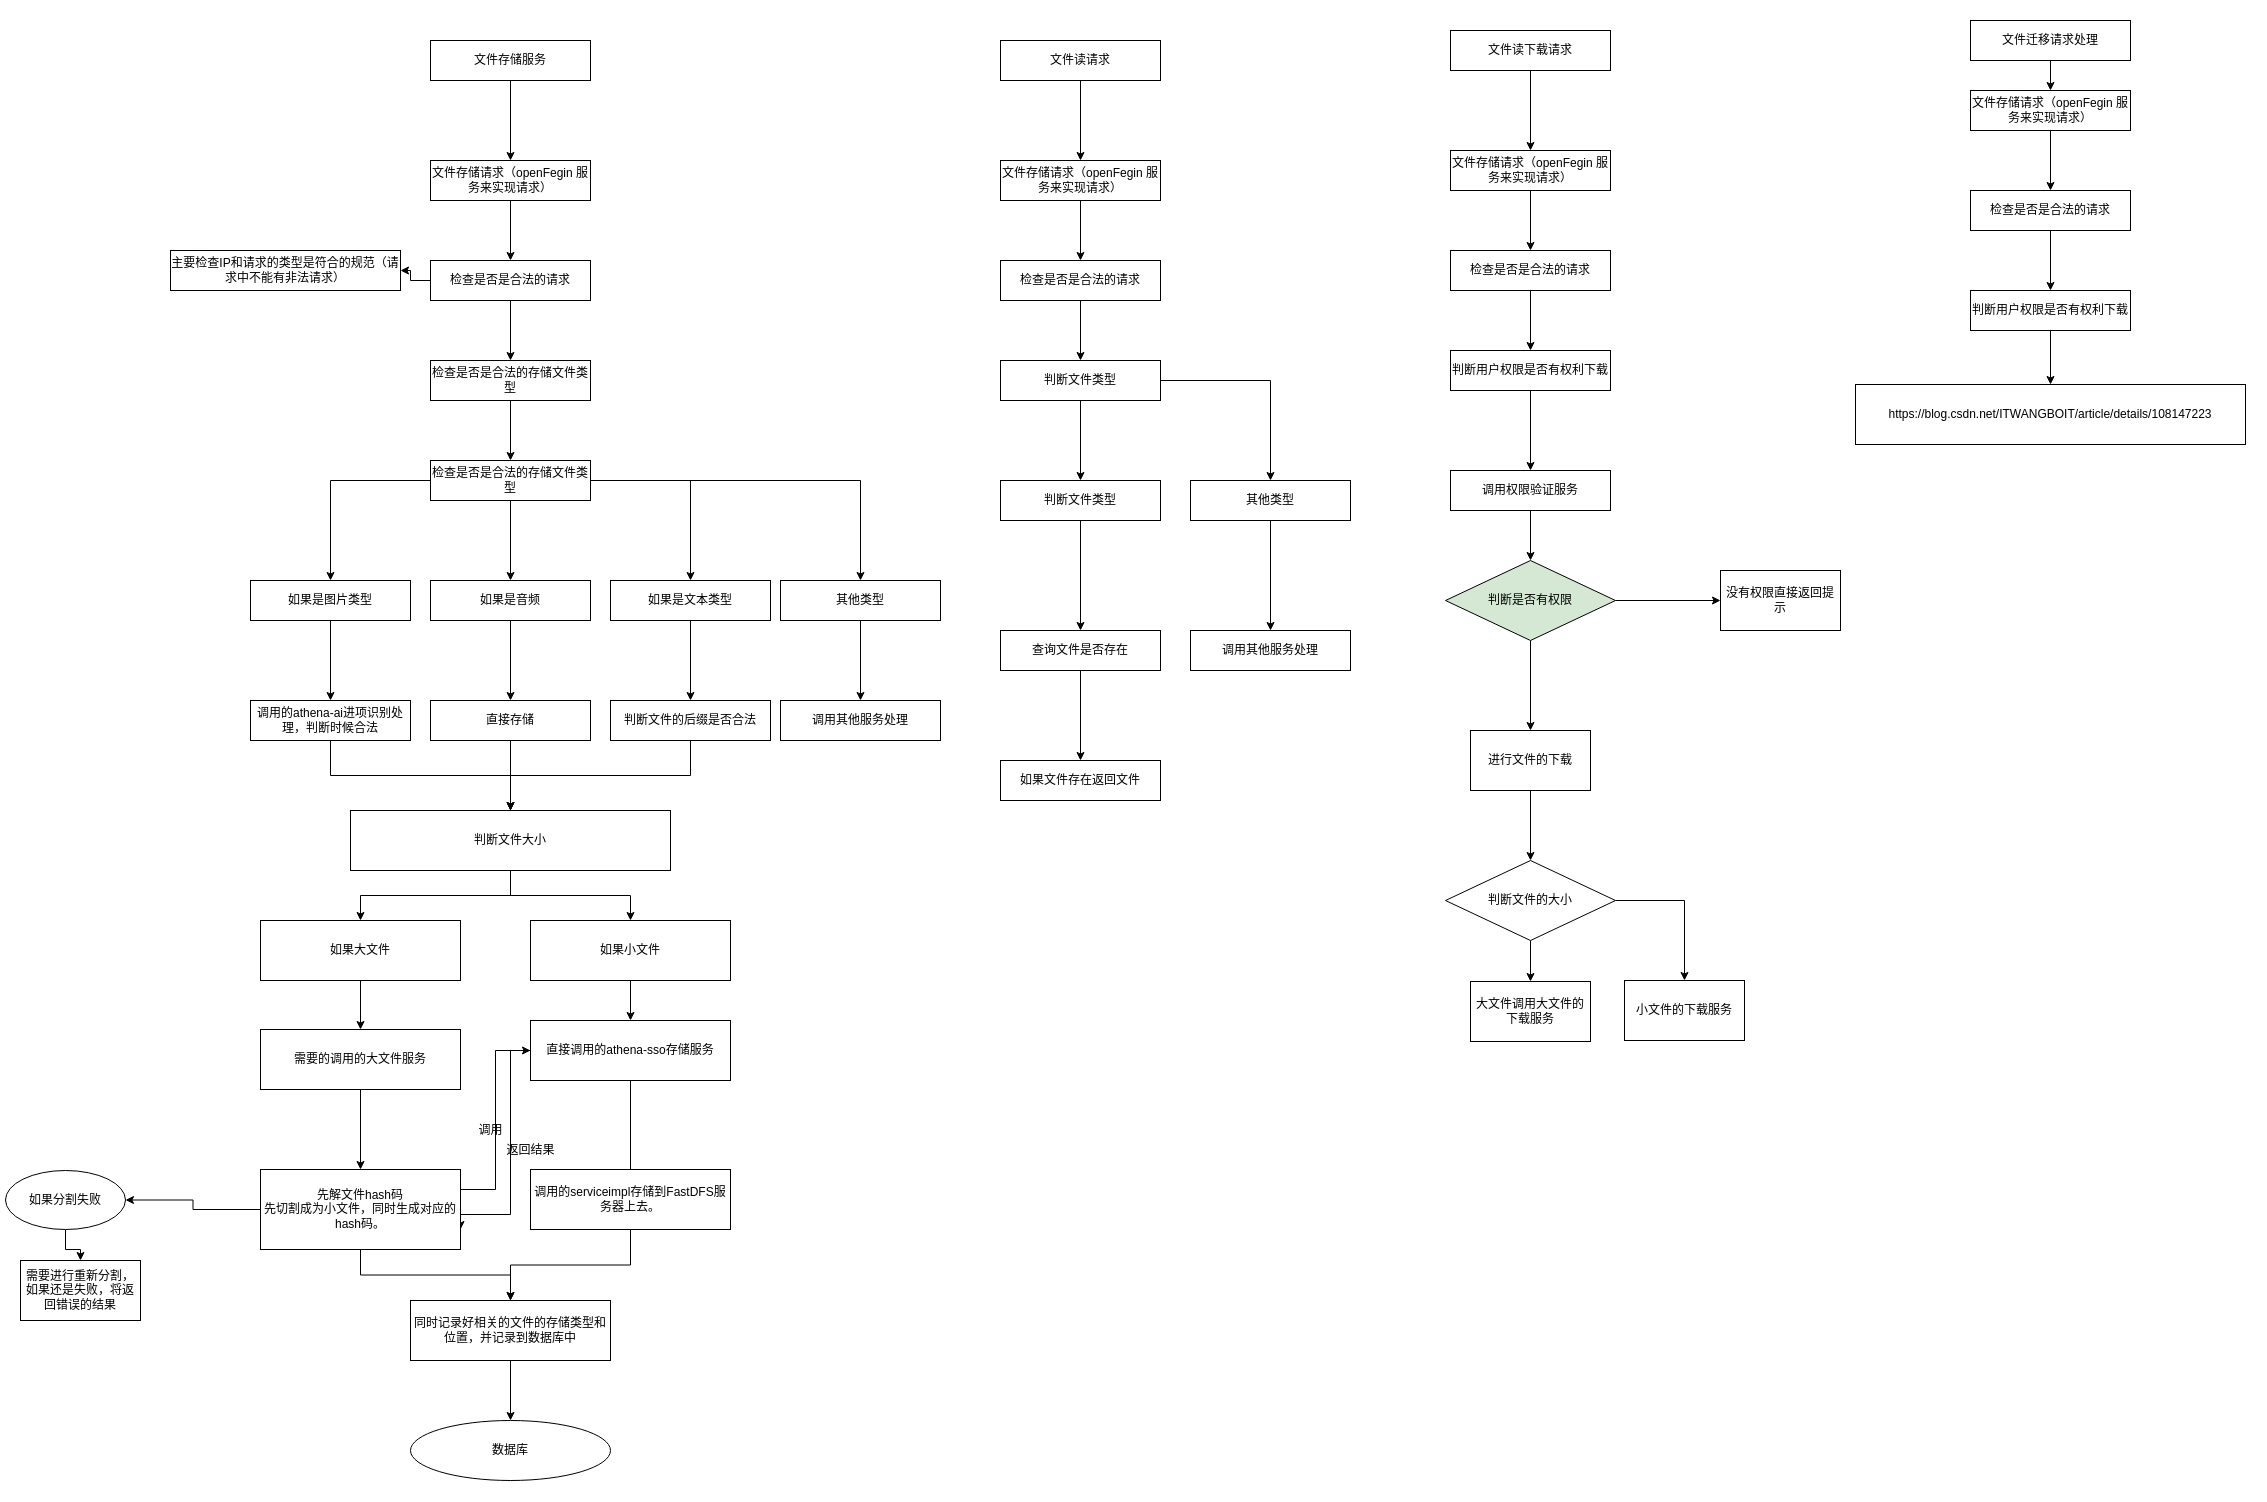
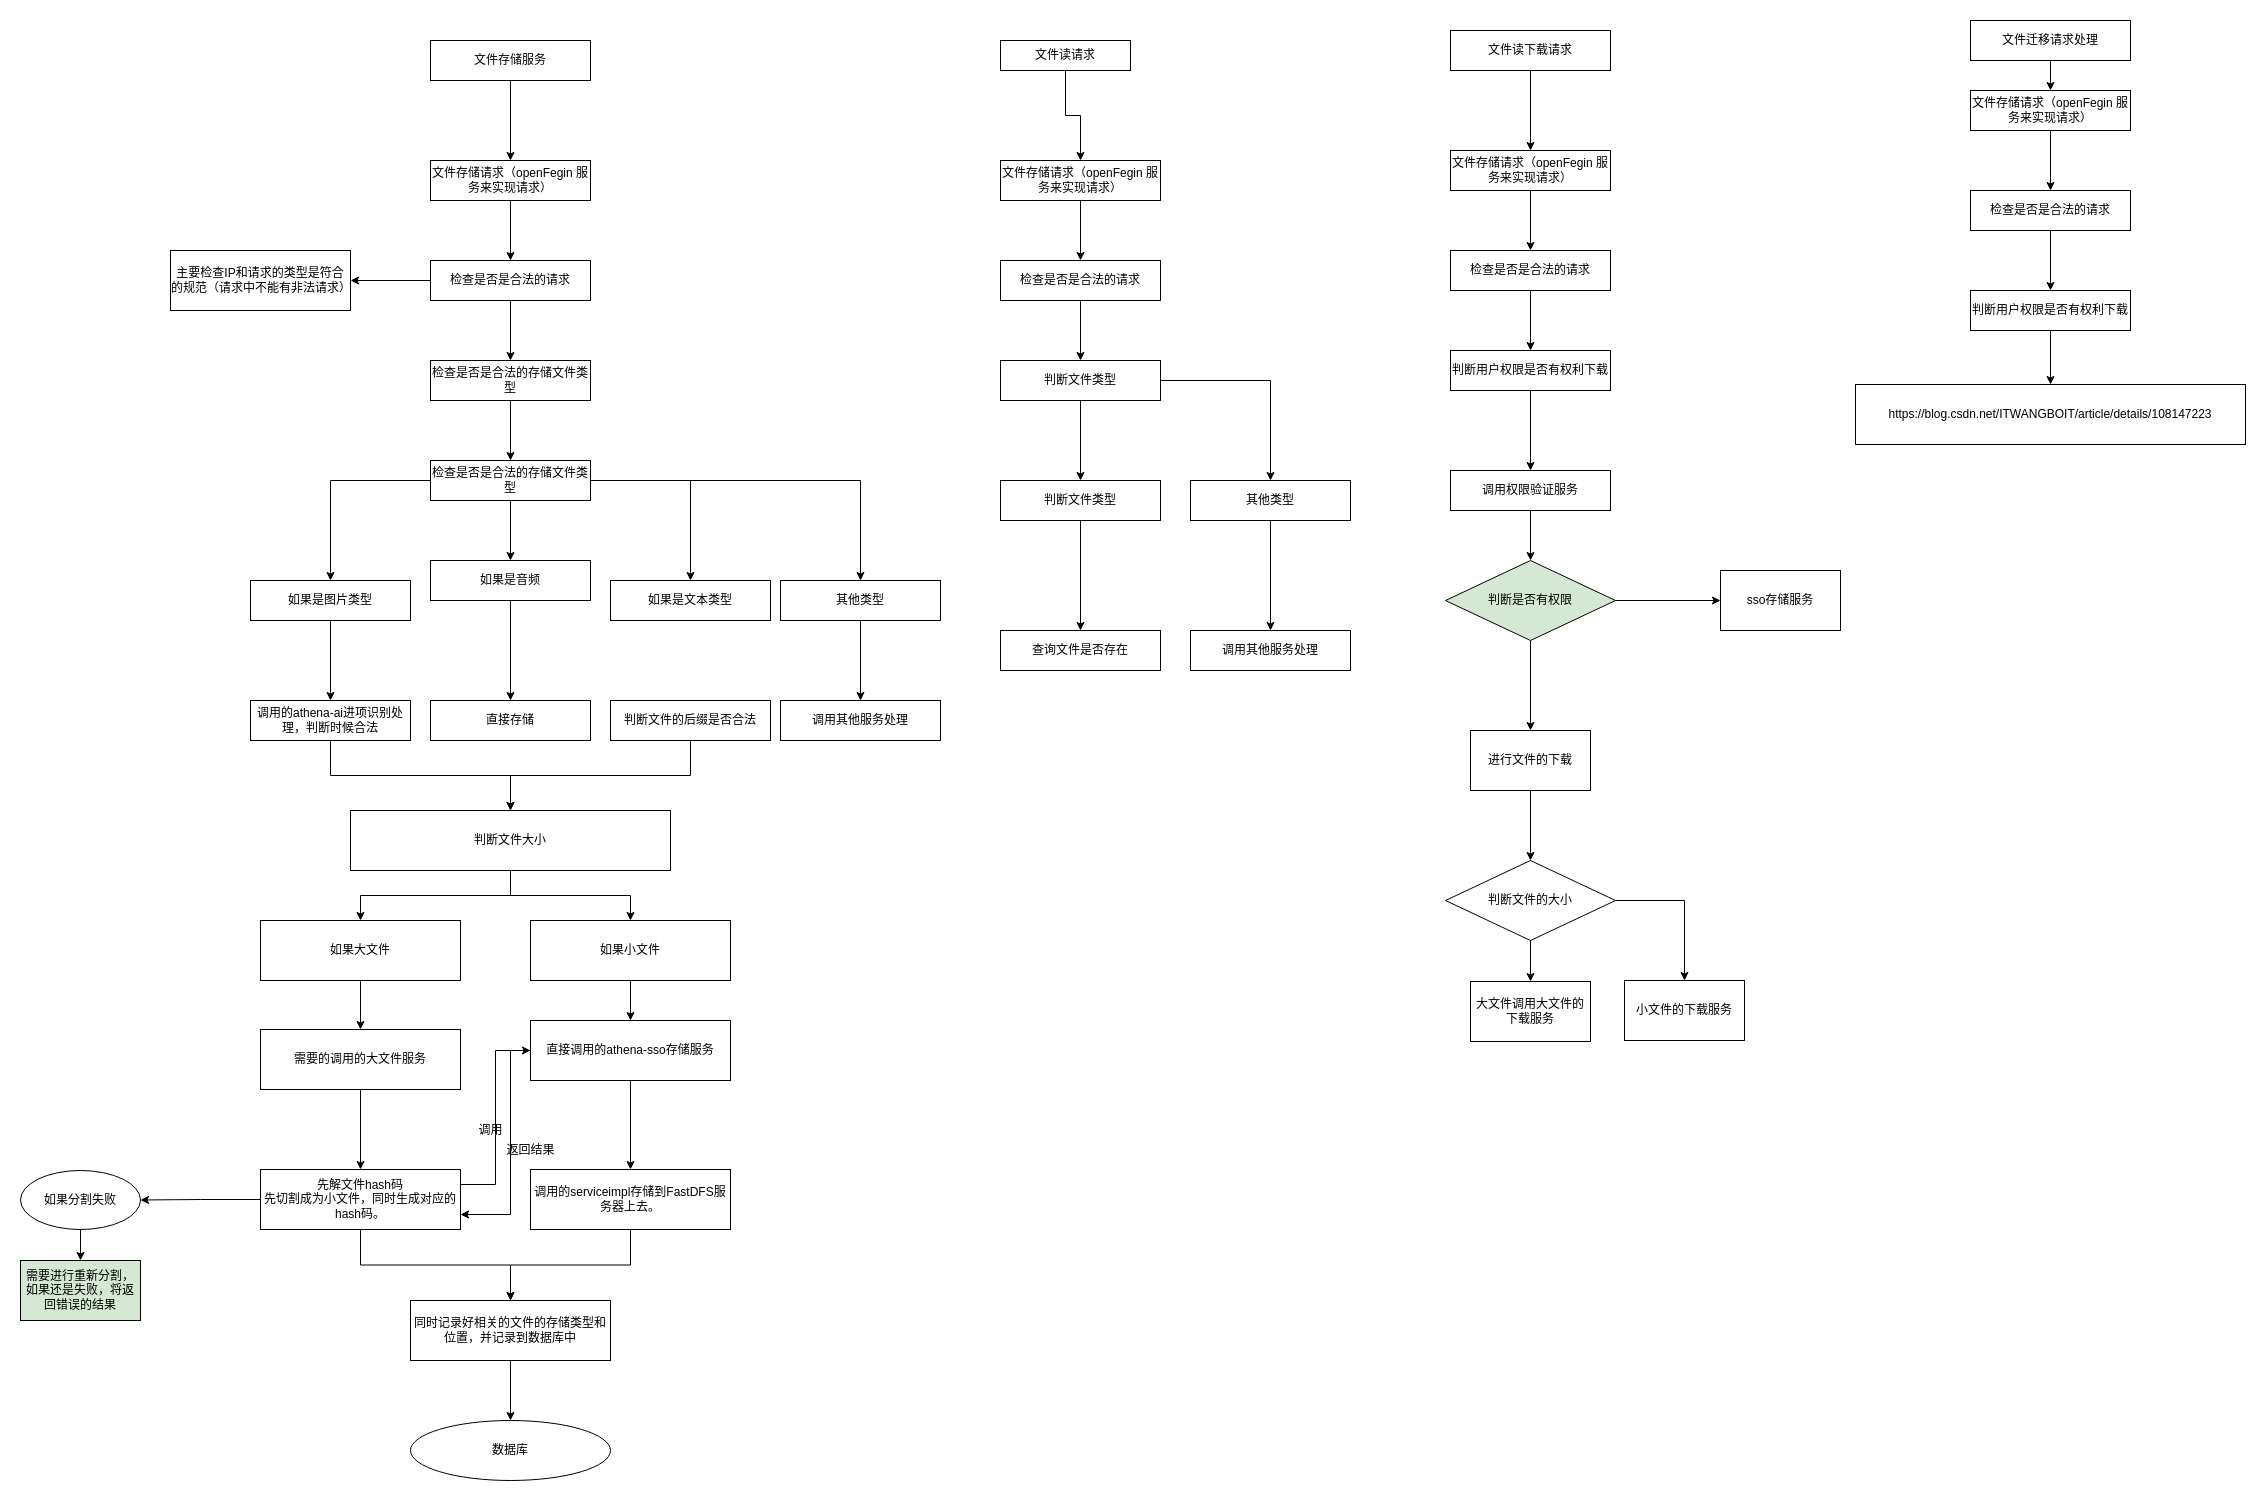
node "文件读请求": size 160x40 -> 130x30
node "主要检查IP和请求的类型是符合的规范（请求中不能有非法请求）": size 230x40 -> 180x60
node "如果是音频": moved (511, 601) -> (511, 581)
node "没有权限直接返回提示": label "没有权限直接返回提示" -> "sso存储服务"
edge "如果是文本类型" -> "判断文件的后缀是否合法": removed
edge "查询文件是否存在" -> "如果文件存在返回文件": removed
edge "直接存储" -> "判断文件大小": removed
node "如果文件存在返回文件": removed
edge "直接调用的athena-sso存储服务" -- "调用的serviceimpl存储到FastDFS服务器上去。": arrowhead none -> classic
node "如果分割失败": moved (66, 1200) -> (81, 1200)
node "先解文件hash码 先切割成为小文件，同时生成对应的hash码。": size 200x80 -> 200x60
node "需要进行重新分割，如果还是失败，将返回错误的结果": fillcolor #ffffff -> #d5e8d4
